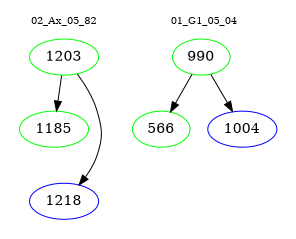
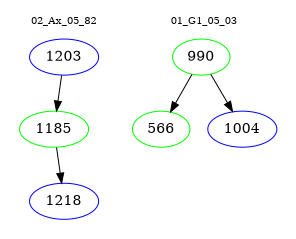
cluster "01_G1_05_04": label "01_G1_05_04" -> "01_G1_05_03"
node "1203": color green -> blue
edge "1203" -> "1218": now "1185" -> "1218"
